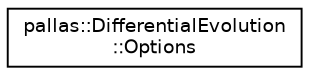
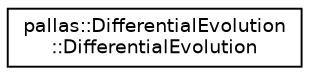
node "pallas::DifferentialEvolution ::Options": label "pallas::DifferentialEvolution ::Options" -> "pallas::DifferentialEvolution ::DifferentialEvolution"
